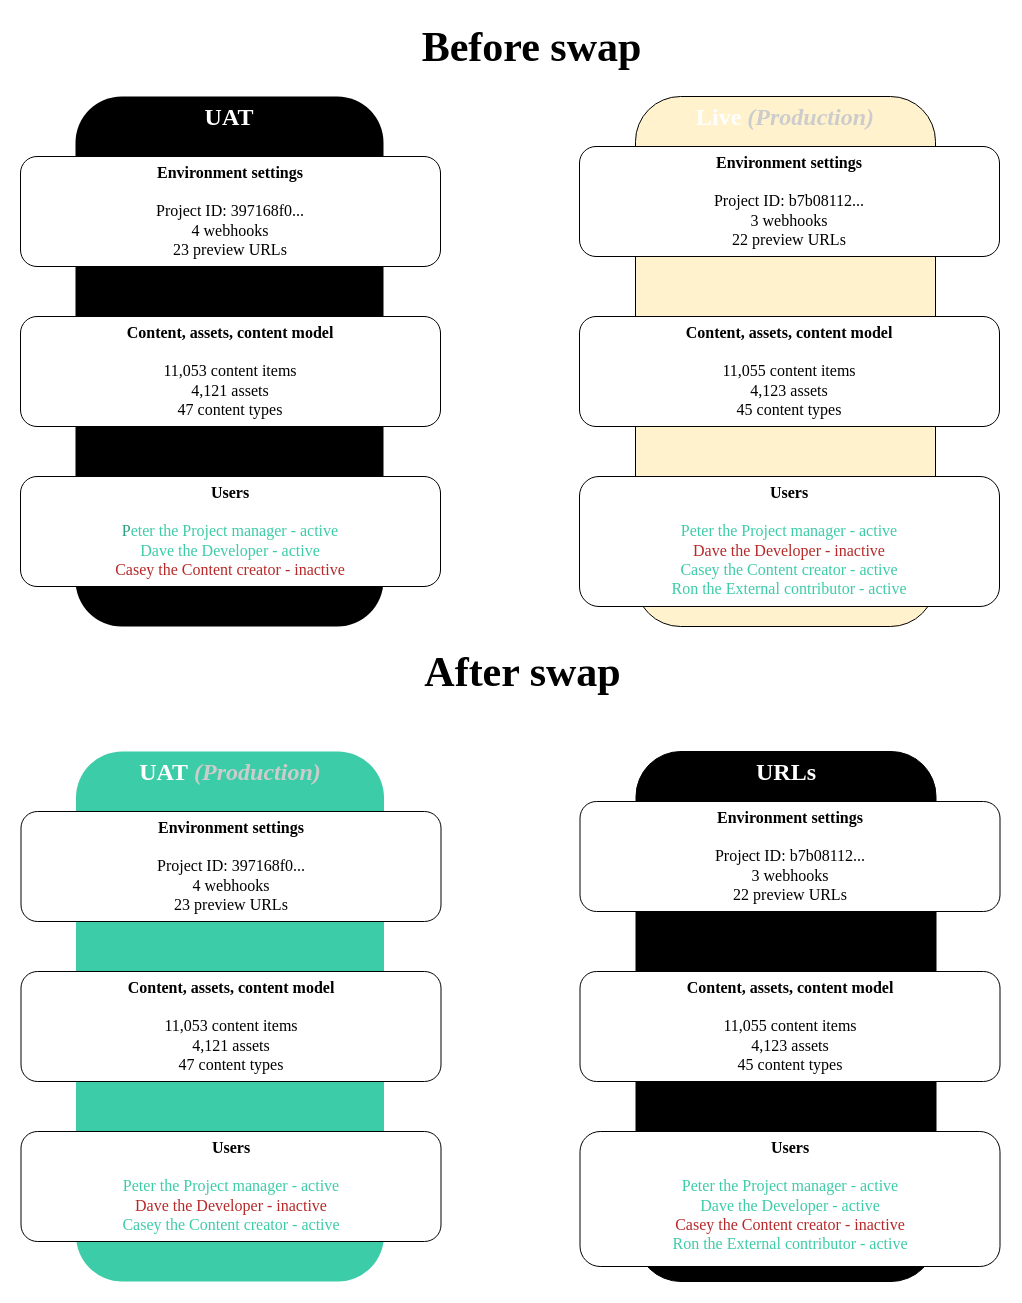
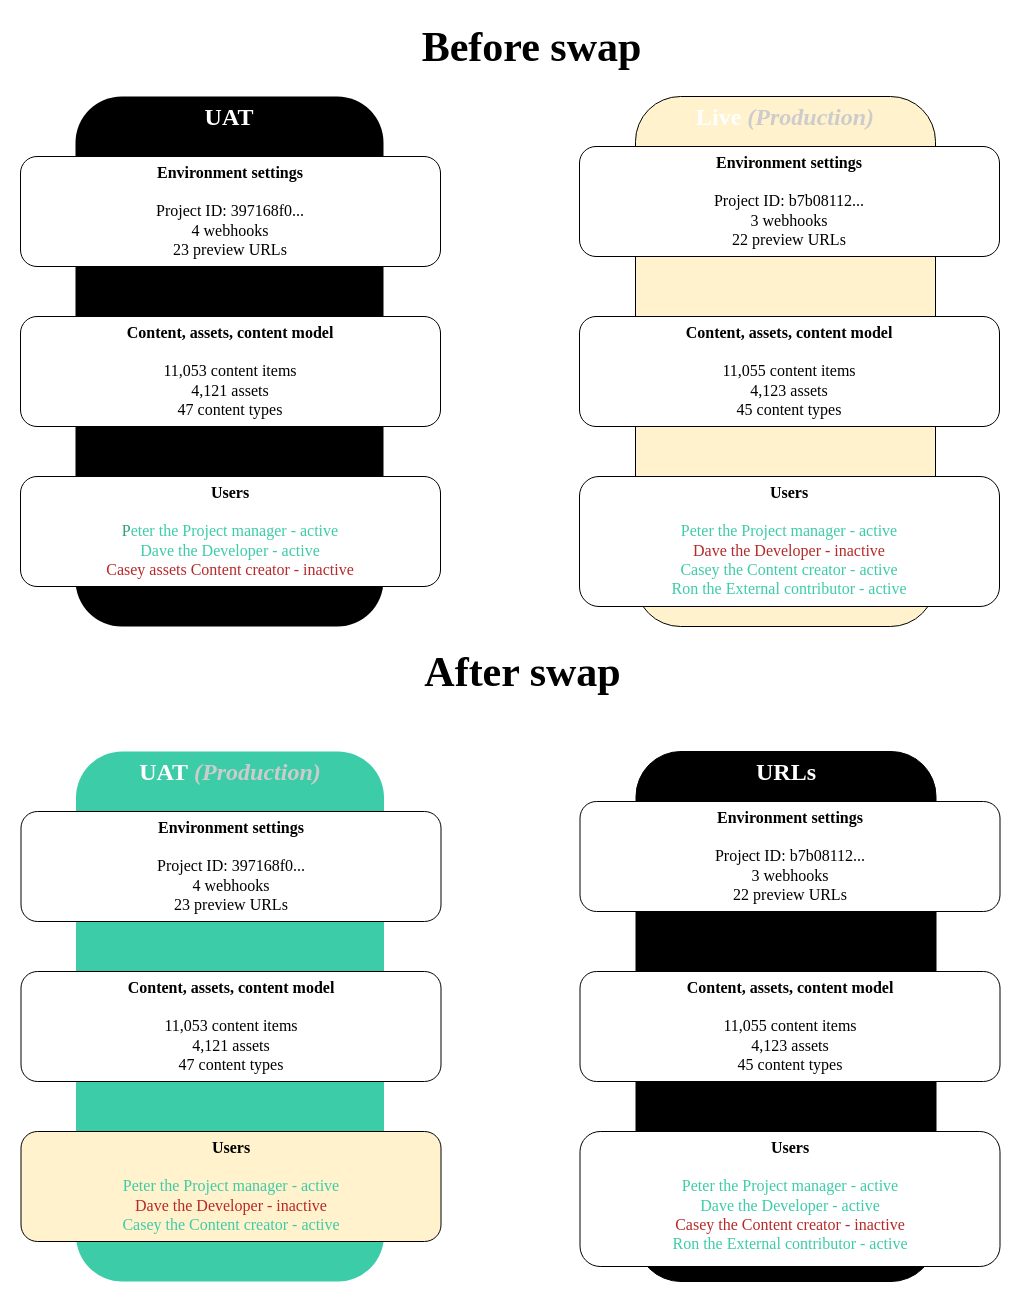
node "UsersPeter the Project manager - activeDave the Developer - activeCasey the Content creator - inactive": label "UsersPeter the Project manager - activeDave the Developer - activeCasey the Content creator - inactive" -> "UsersPeter the Project manager - activeDave the Developer - activeCasey assets Content creator - inactive"
node "UsersPeter the Project manager - activeDave the Developer - inactiveCasey the Content creator - active": fillcolor #ffffff -> #fff2cc
